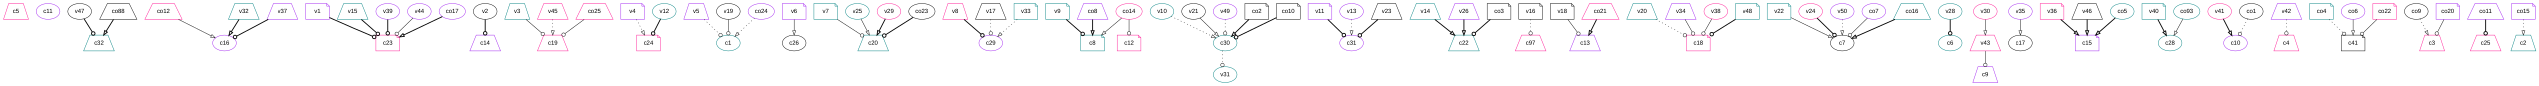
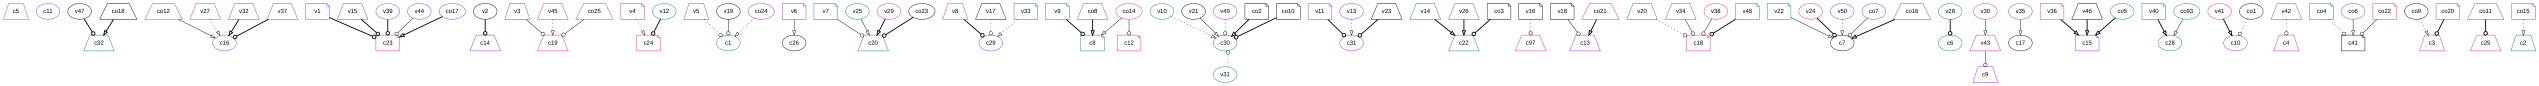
node "co88": label "co88" -> "co18"
node "v27": added
edge "co20" -> "c3": style solid -> bold
edge "c30" -> "v31": reversed
